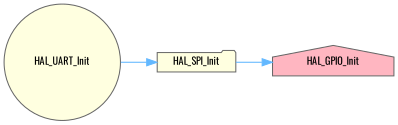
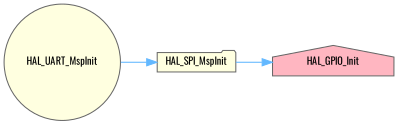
node "HAL_UART_Init": label "HAL_UART_Init" -> "HAL_UART_MspInit"
node "HAL_SPI_Init": label "HAL_SPI_Init" -> "HAL_SPI_MspInit"
